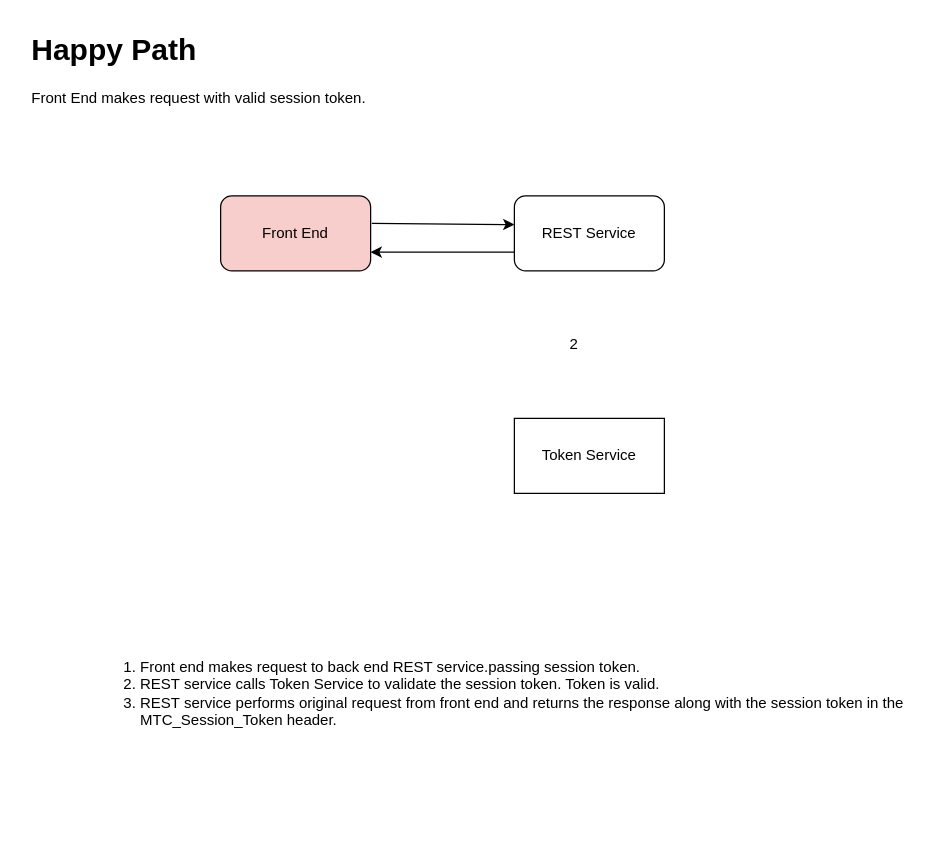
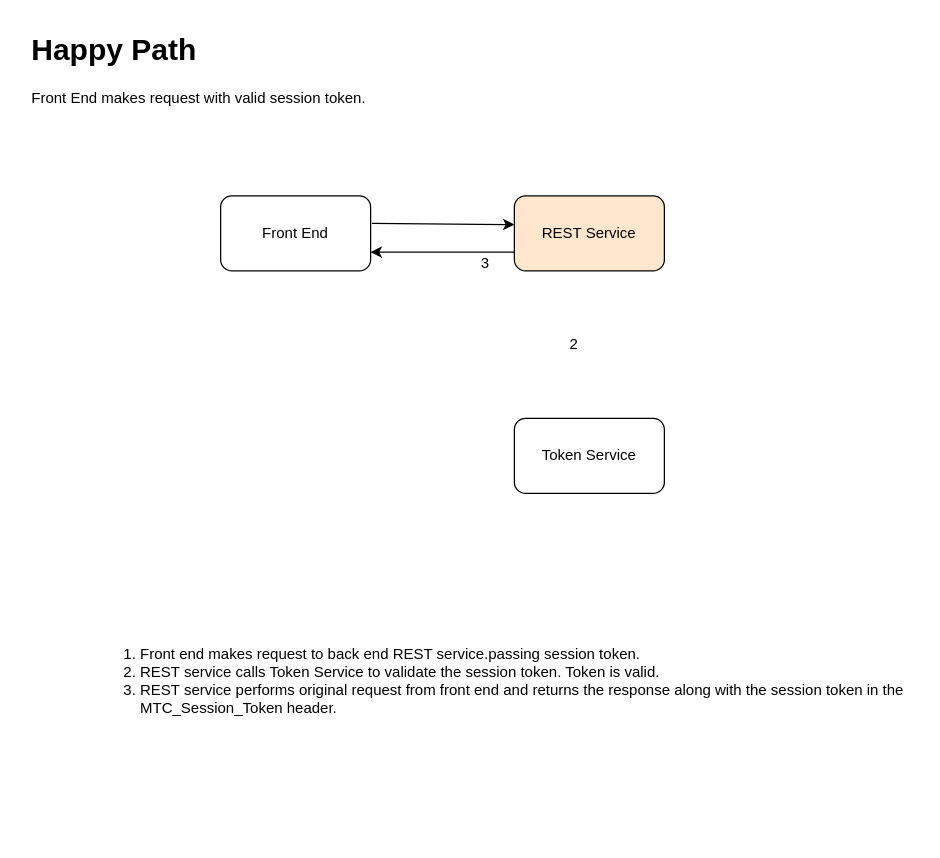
node "Front End": fillcolor #f8cecc -> #ffffff
node "REST Service": fillcolor #ffffff -> #ffe6cc
node "3": added
node "Token Service": shape rectangle -> rounded rectangle
node "Front end makes request to back end REST service.passing session token. REST service calls Token Service to validate the session token. Token is valid. REST service performs original request from front end and returns the response along with the session token in the MTC_Session_Token header.": moved (501, 693) -> (501, 680)
